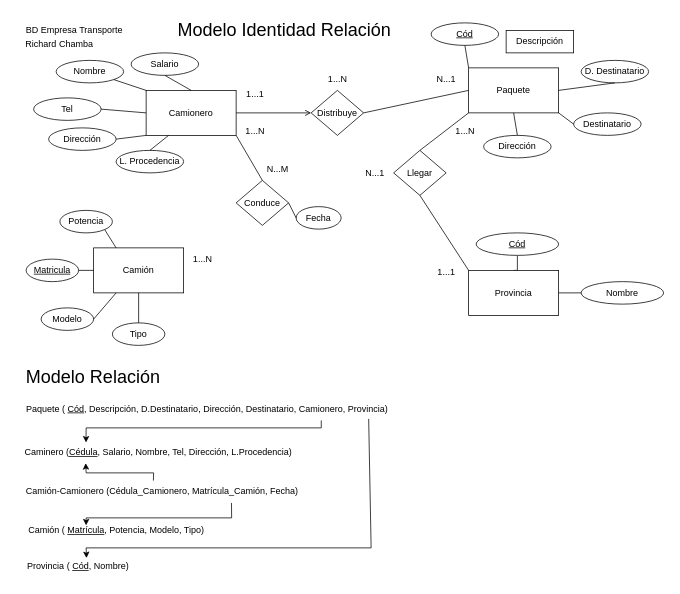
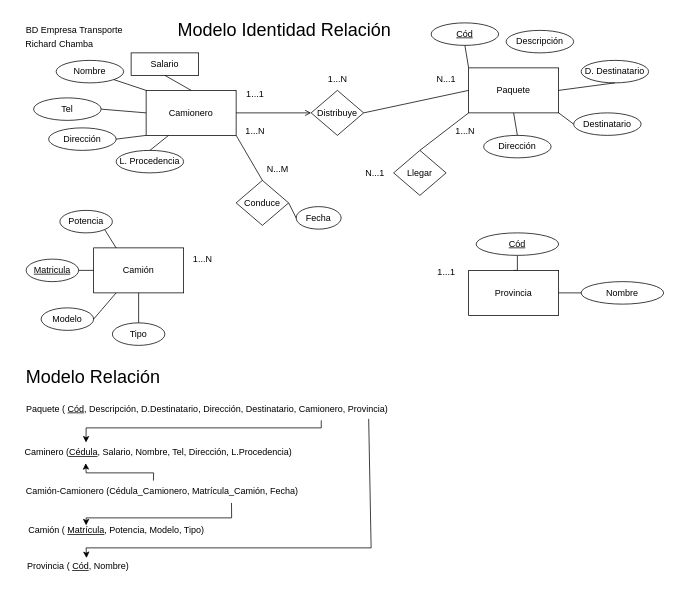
node "Descripción": shape rectangle -> ellipse
node "Salario": shape ellipse -> rectangle
edge "Llegar" -- "Provincia": removed
